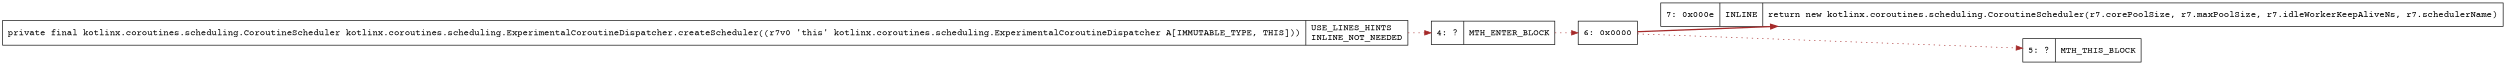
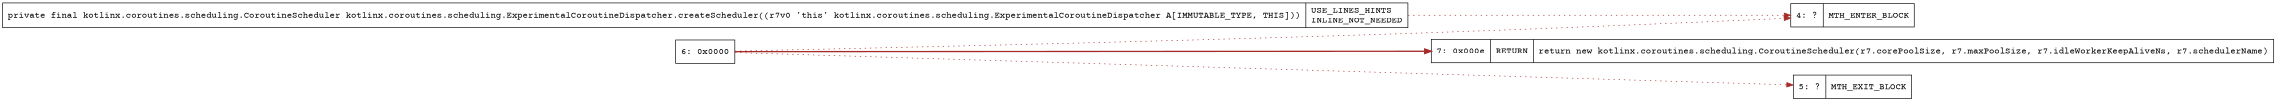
node "7: 0x000e": text "INLINE" -> "RETURN"
edge "4: ?" -> "6: 0x0000": reversed
node "5: ?": text "MTH_THIS_BLOCK" -> "MTH_EXIT_BLOCK"
